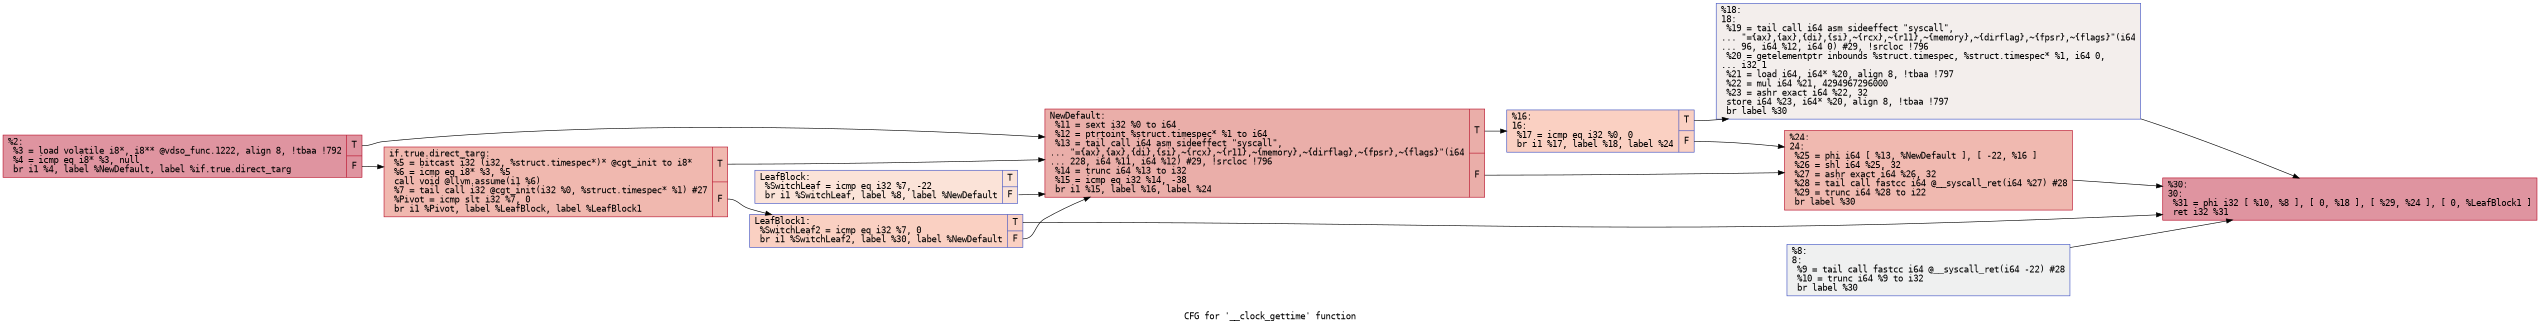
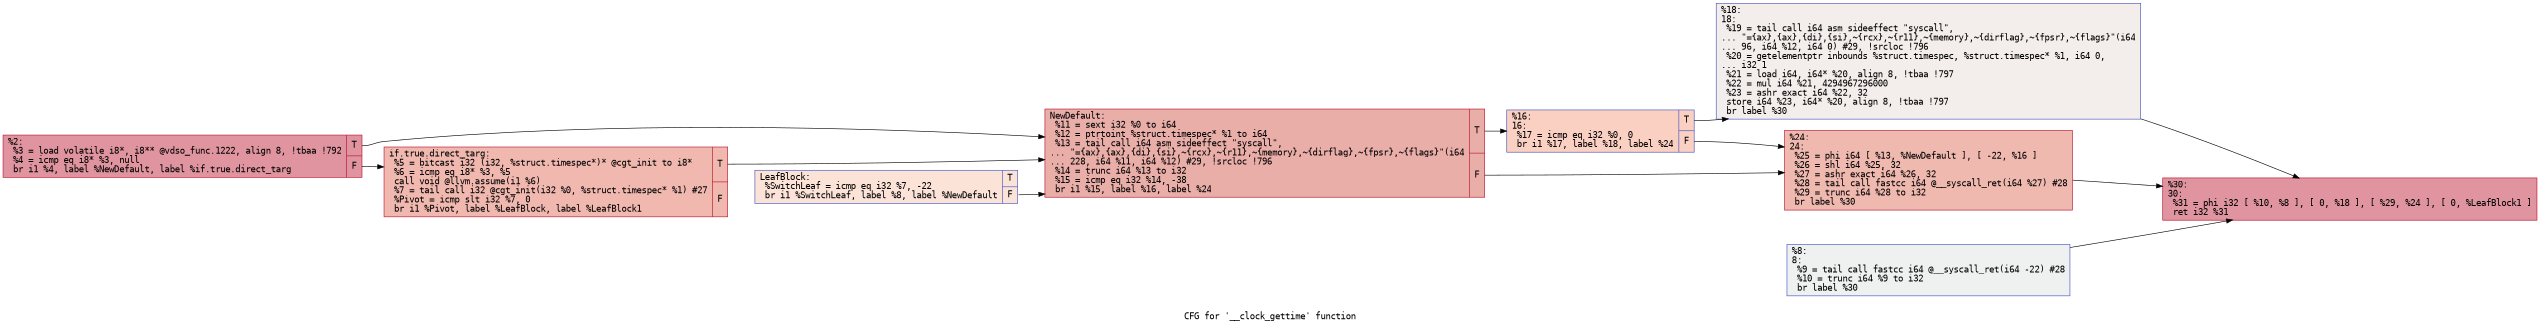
node "%24:": text "%29 = trunc i64 %28 to i22" -> "%29 = trunc i64 %28 to i32"
node "LeafBlock1:": removed
